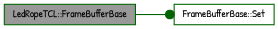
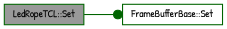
node "LedRopeTCL::FrameBufferBase": label "LedRopeTCL::FrameBufferBase" -> "LedRopeTCL::Set"
